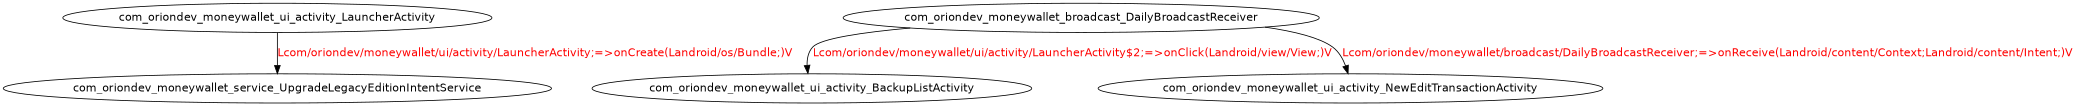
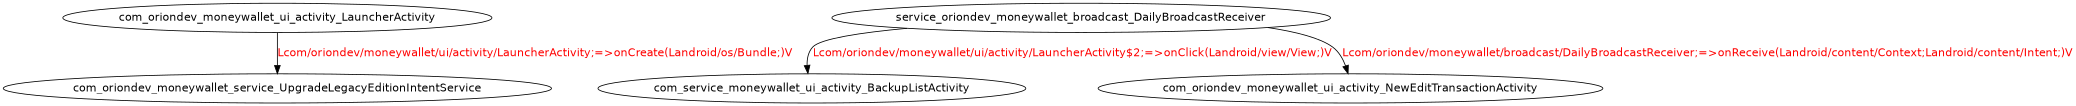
node "com_oriondev_moneywallet_broadcast_DailyBroadcastReceiver": label "com_oriondev_moneywallet_broadcast_DailyBroadcastReceiver" -> "service_oriondev_moneywallet_broadcast_DailyBroadcastReceiver"
node "com_oriondev_moneywallet_ui_activity_BackupListActivity": label "com_oriondev_moneywallet_ui_activity_BackupListActivity" -> "com_service_moneywallet_ui_activity_BackupListActivity"
